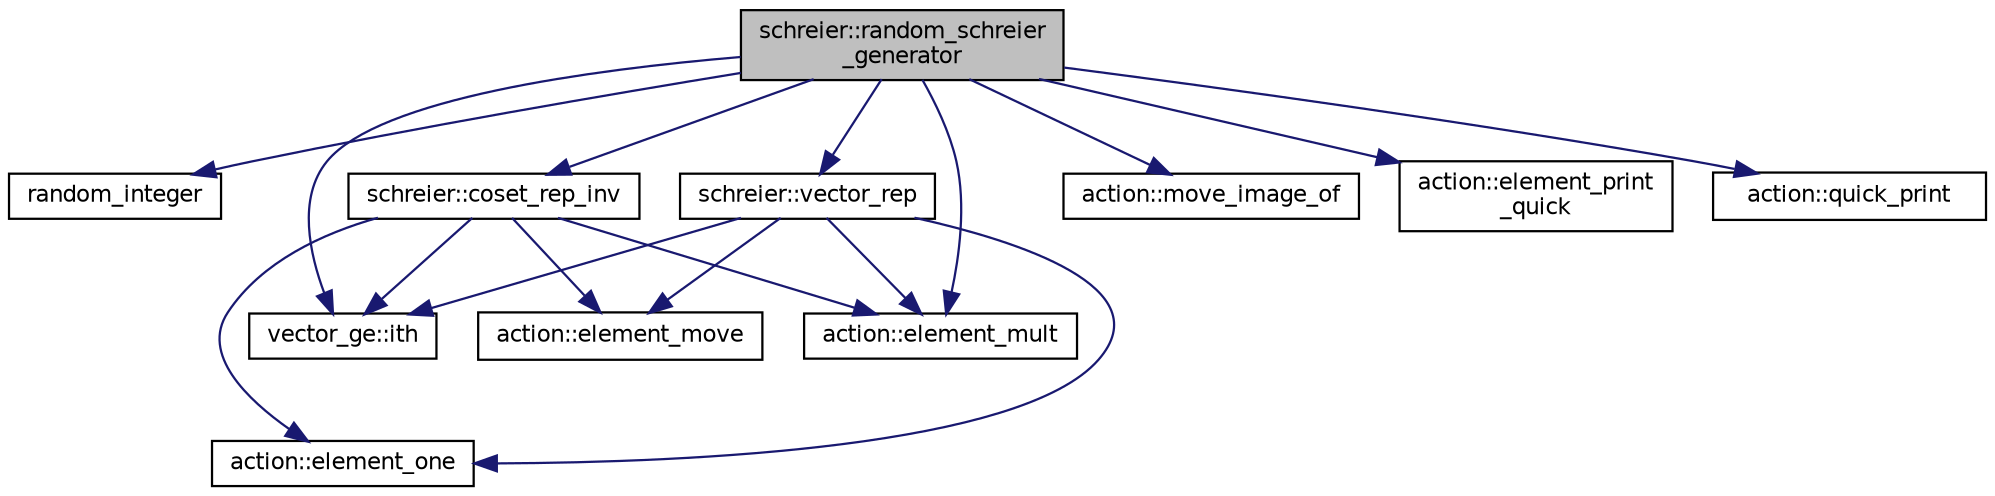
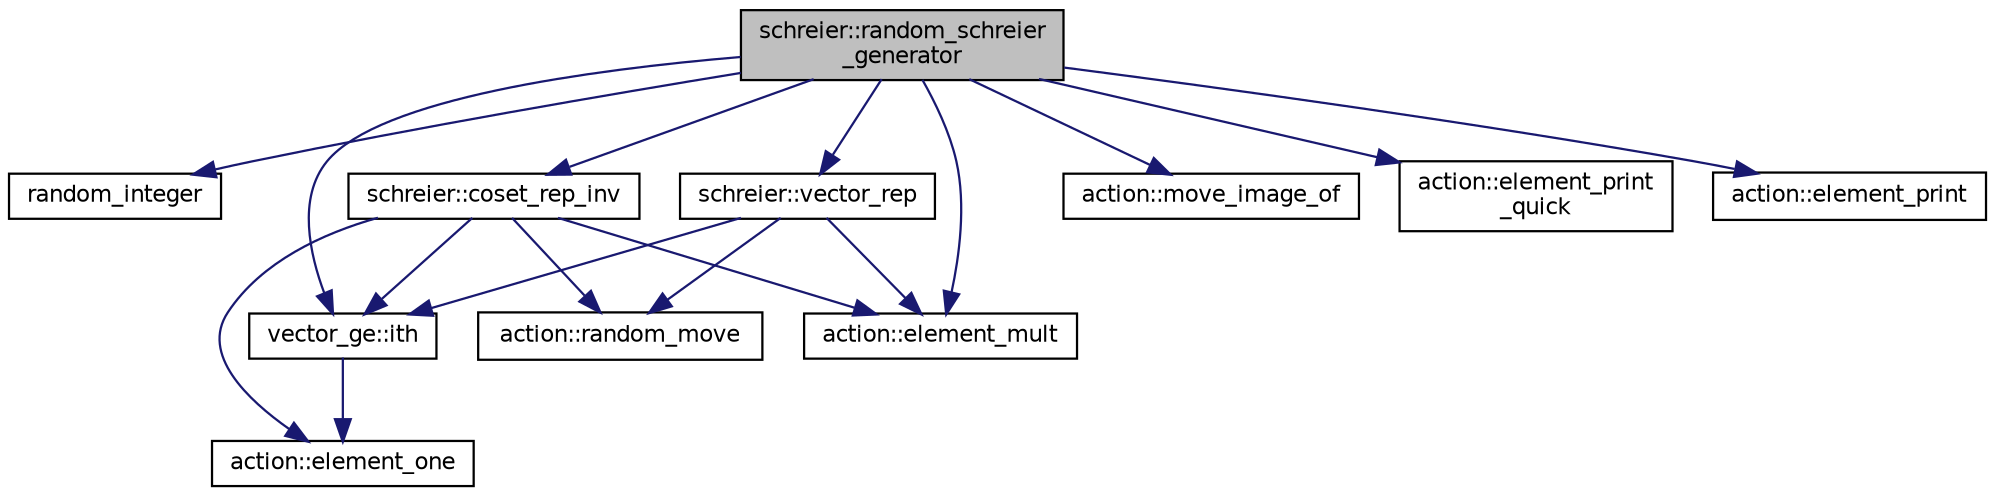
node "action::quick_print": label "action::quick_print" -> "action::element_print"
node "action::element_move": label "action::element_move" -> "action::random_move"
edge "schreier::vector_rep" -> "action::element_one": now "vector_ge::ith" -> "action::element_one"
